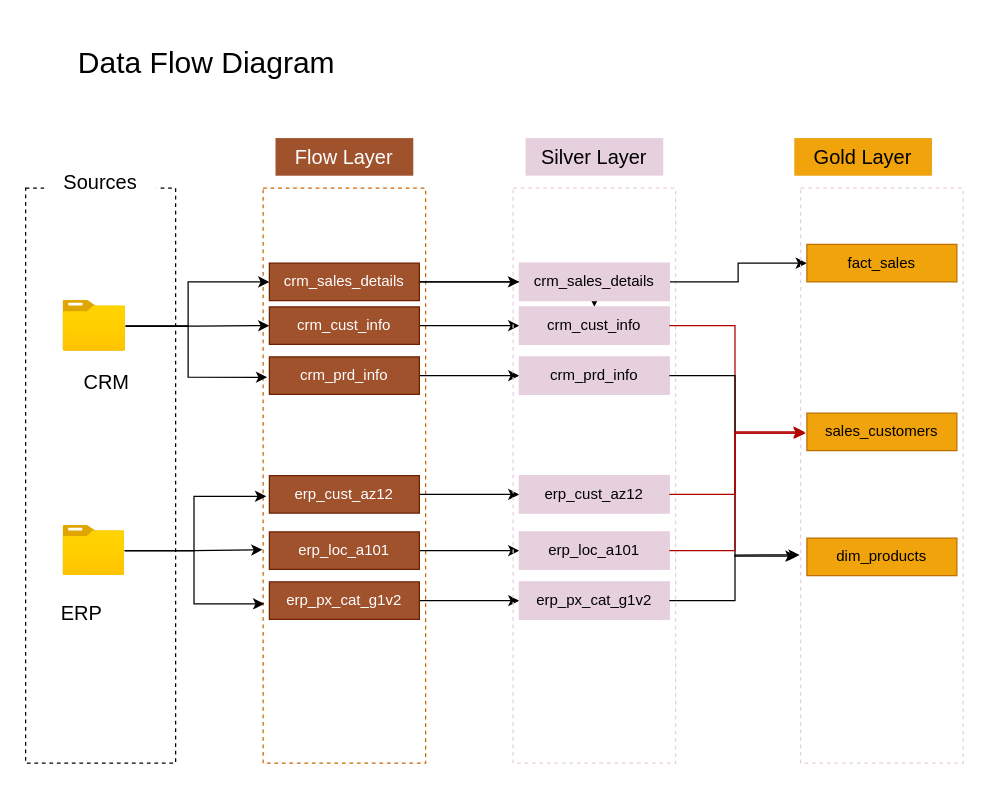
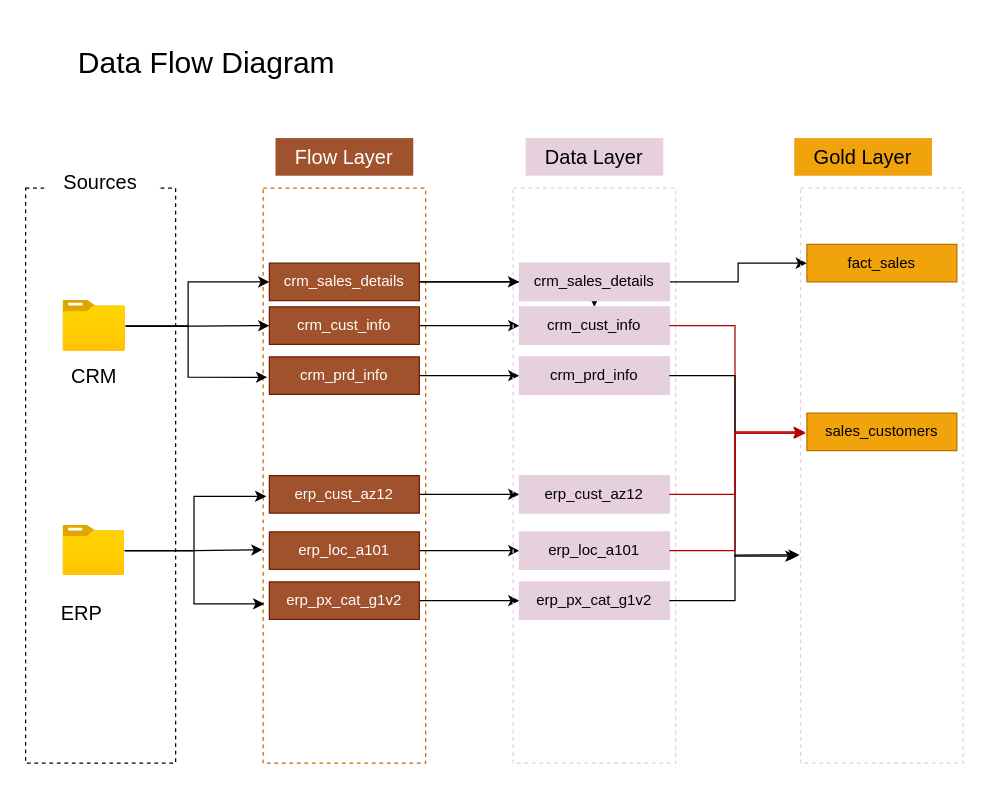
node "Silver Layer": label "Silver Layer" -> "Data Layer"
node "CRM": moved (106, 382) -> (94, 376)
node "dim_products": removed
